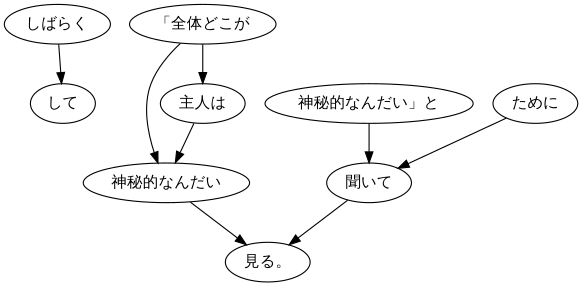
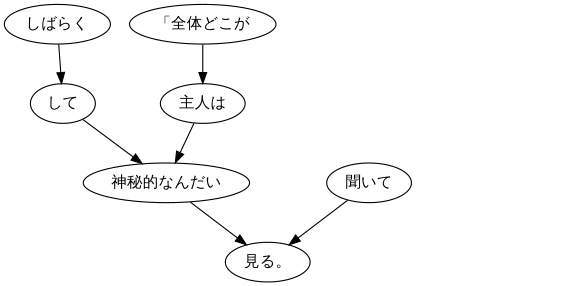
edge "「全体どこが" -> "神秘的なんだい": now "して" -> "神秘的なんだい"
node "神秘的なんだい」と": removed
node "ために": removed
